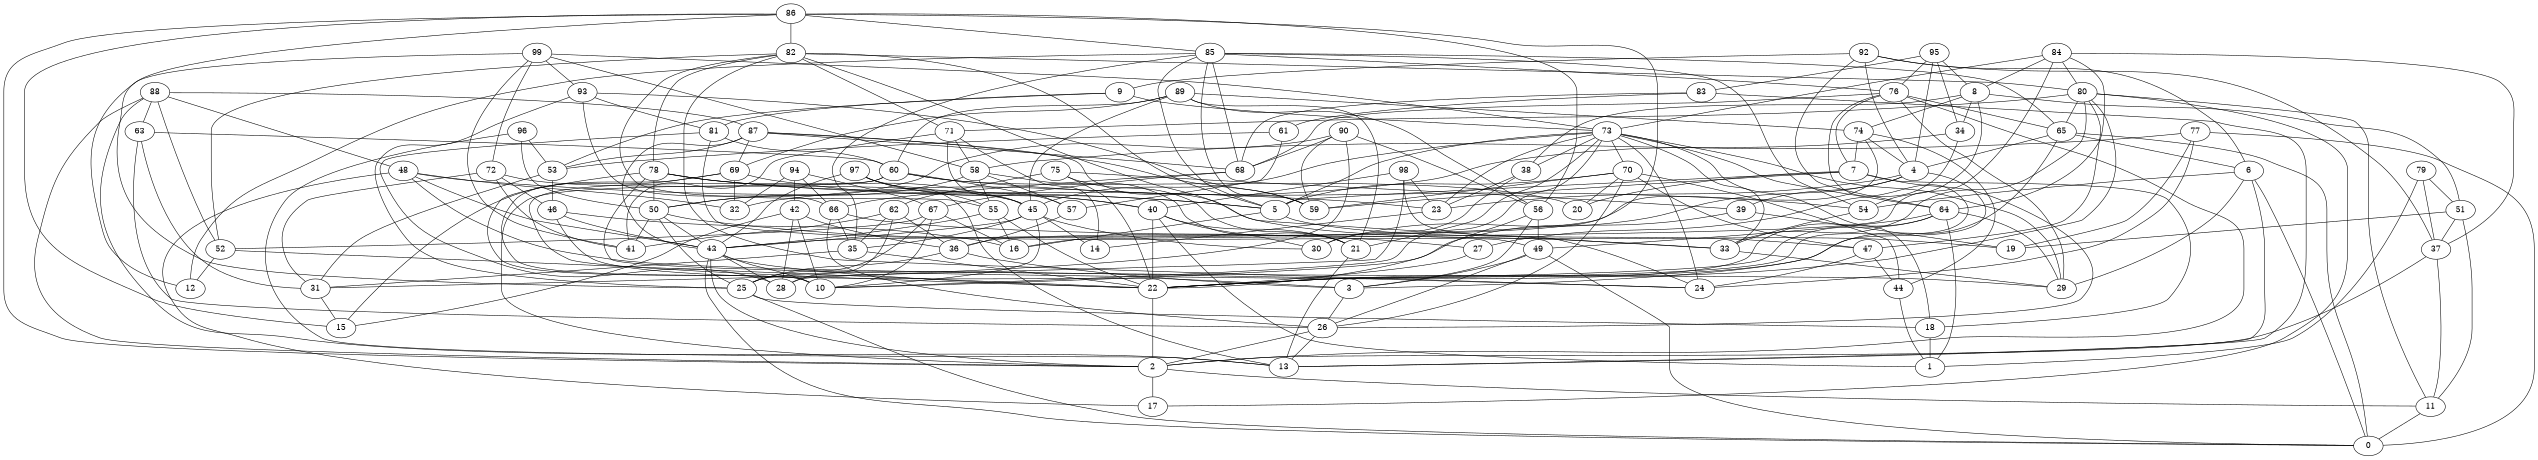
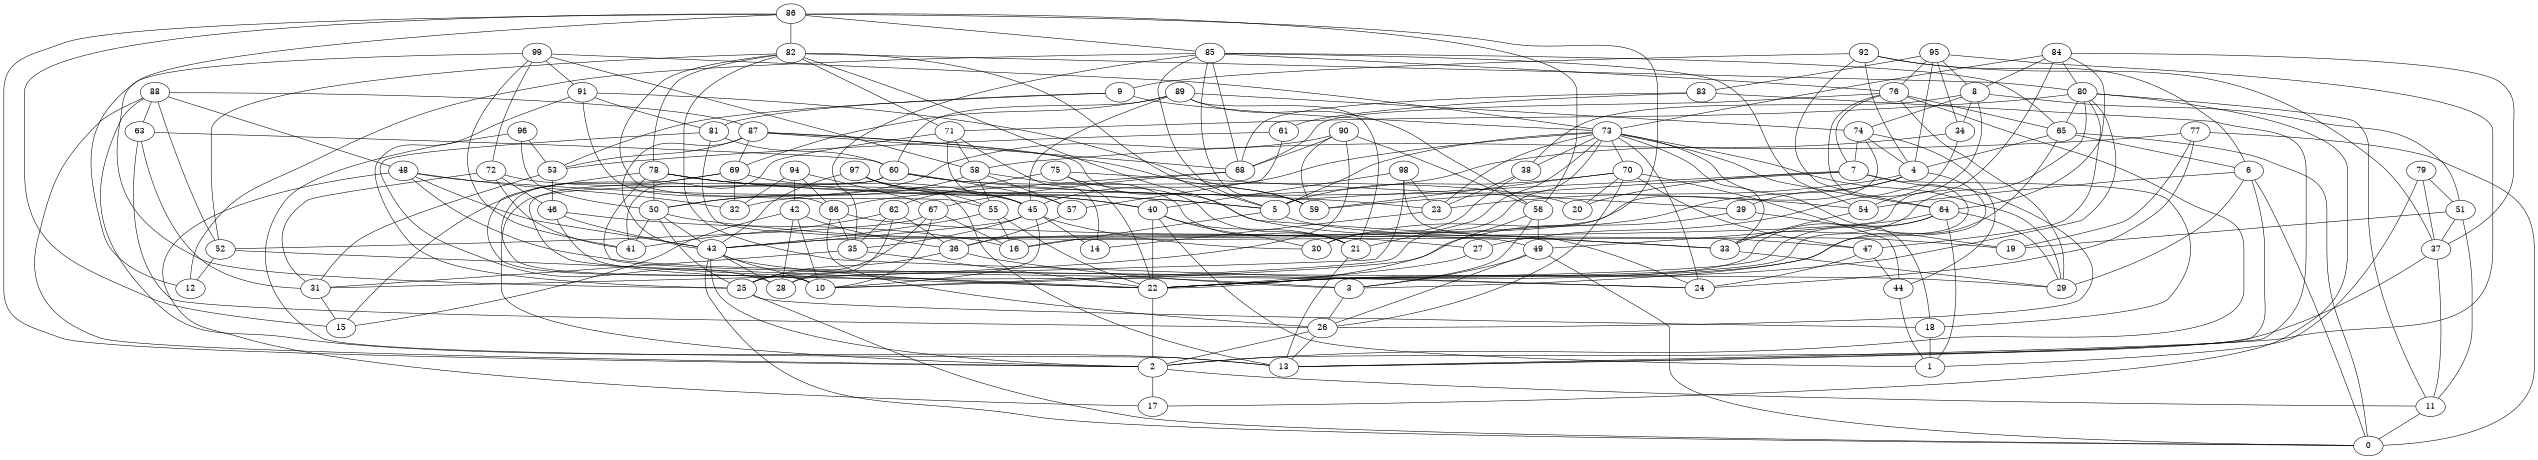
node "93": label "93" -> "91"
edge "95" -- "13": added
